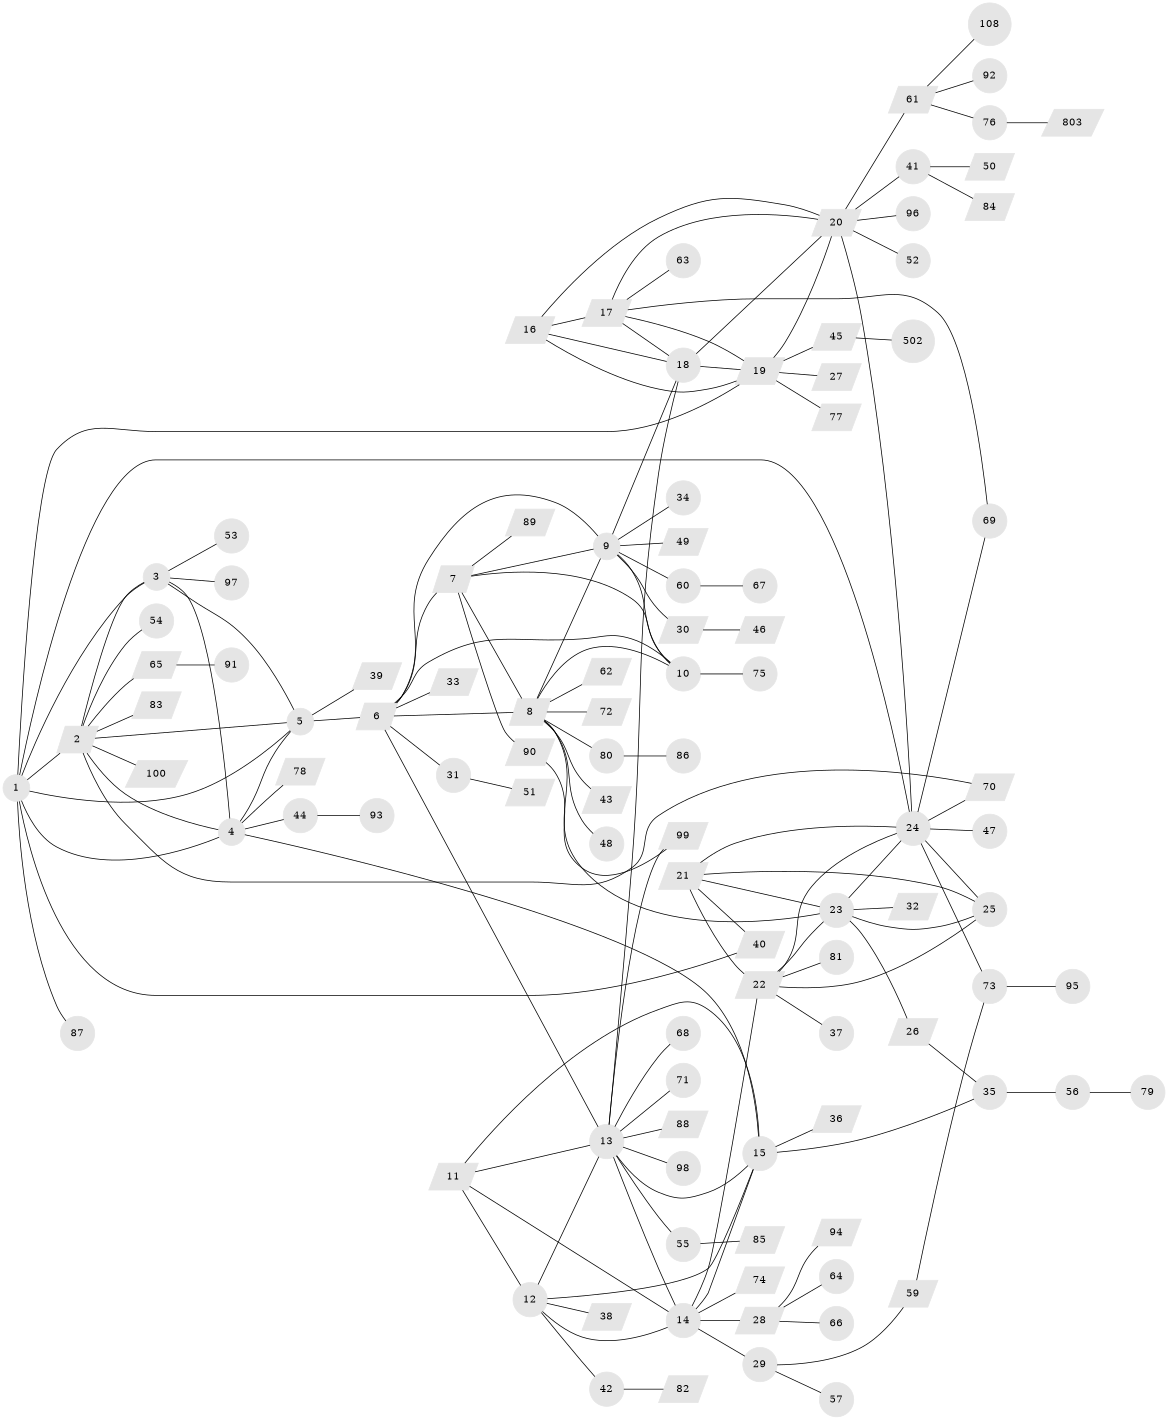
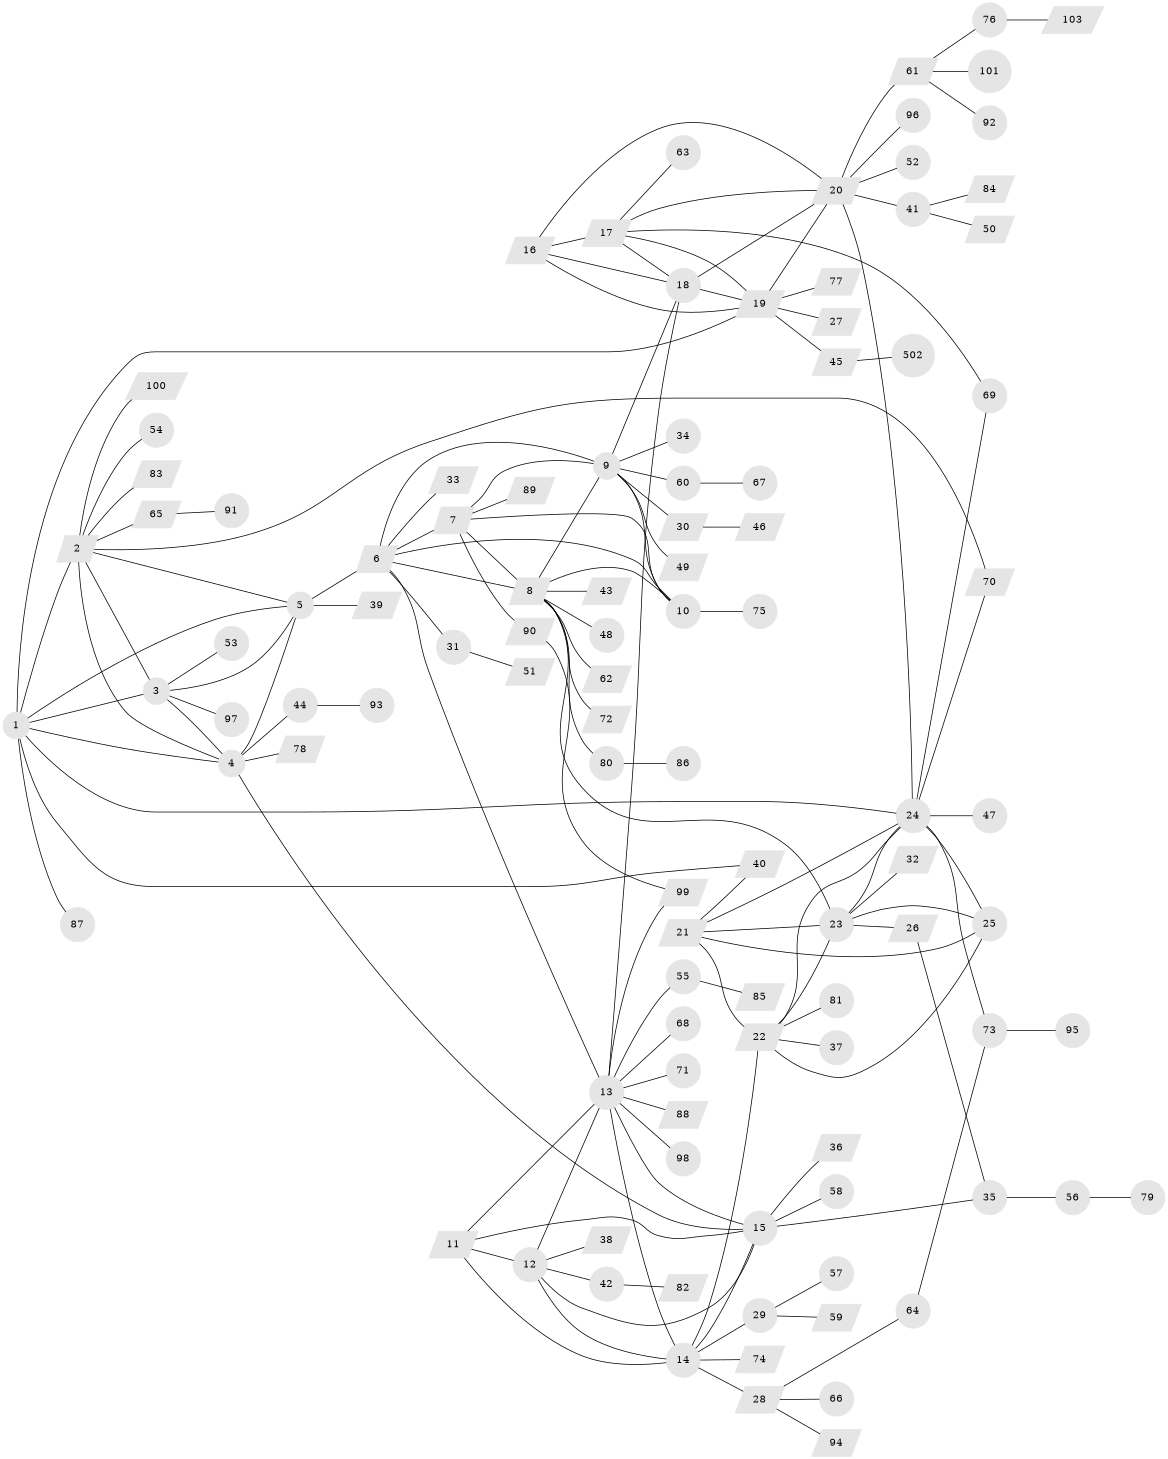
node "108": label "108" -> "101"
node "803": label "803" -> "103"
edge "73" -- "59": now "73" -- "64"
node "58": added
